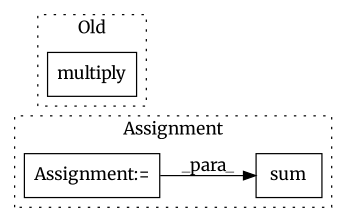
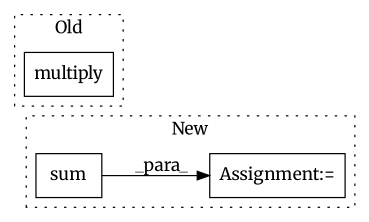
cluster "Assignment": label "Assignment" -> "New"
edge "Assignment:=" -> "sum": reversed
